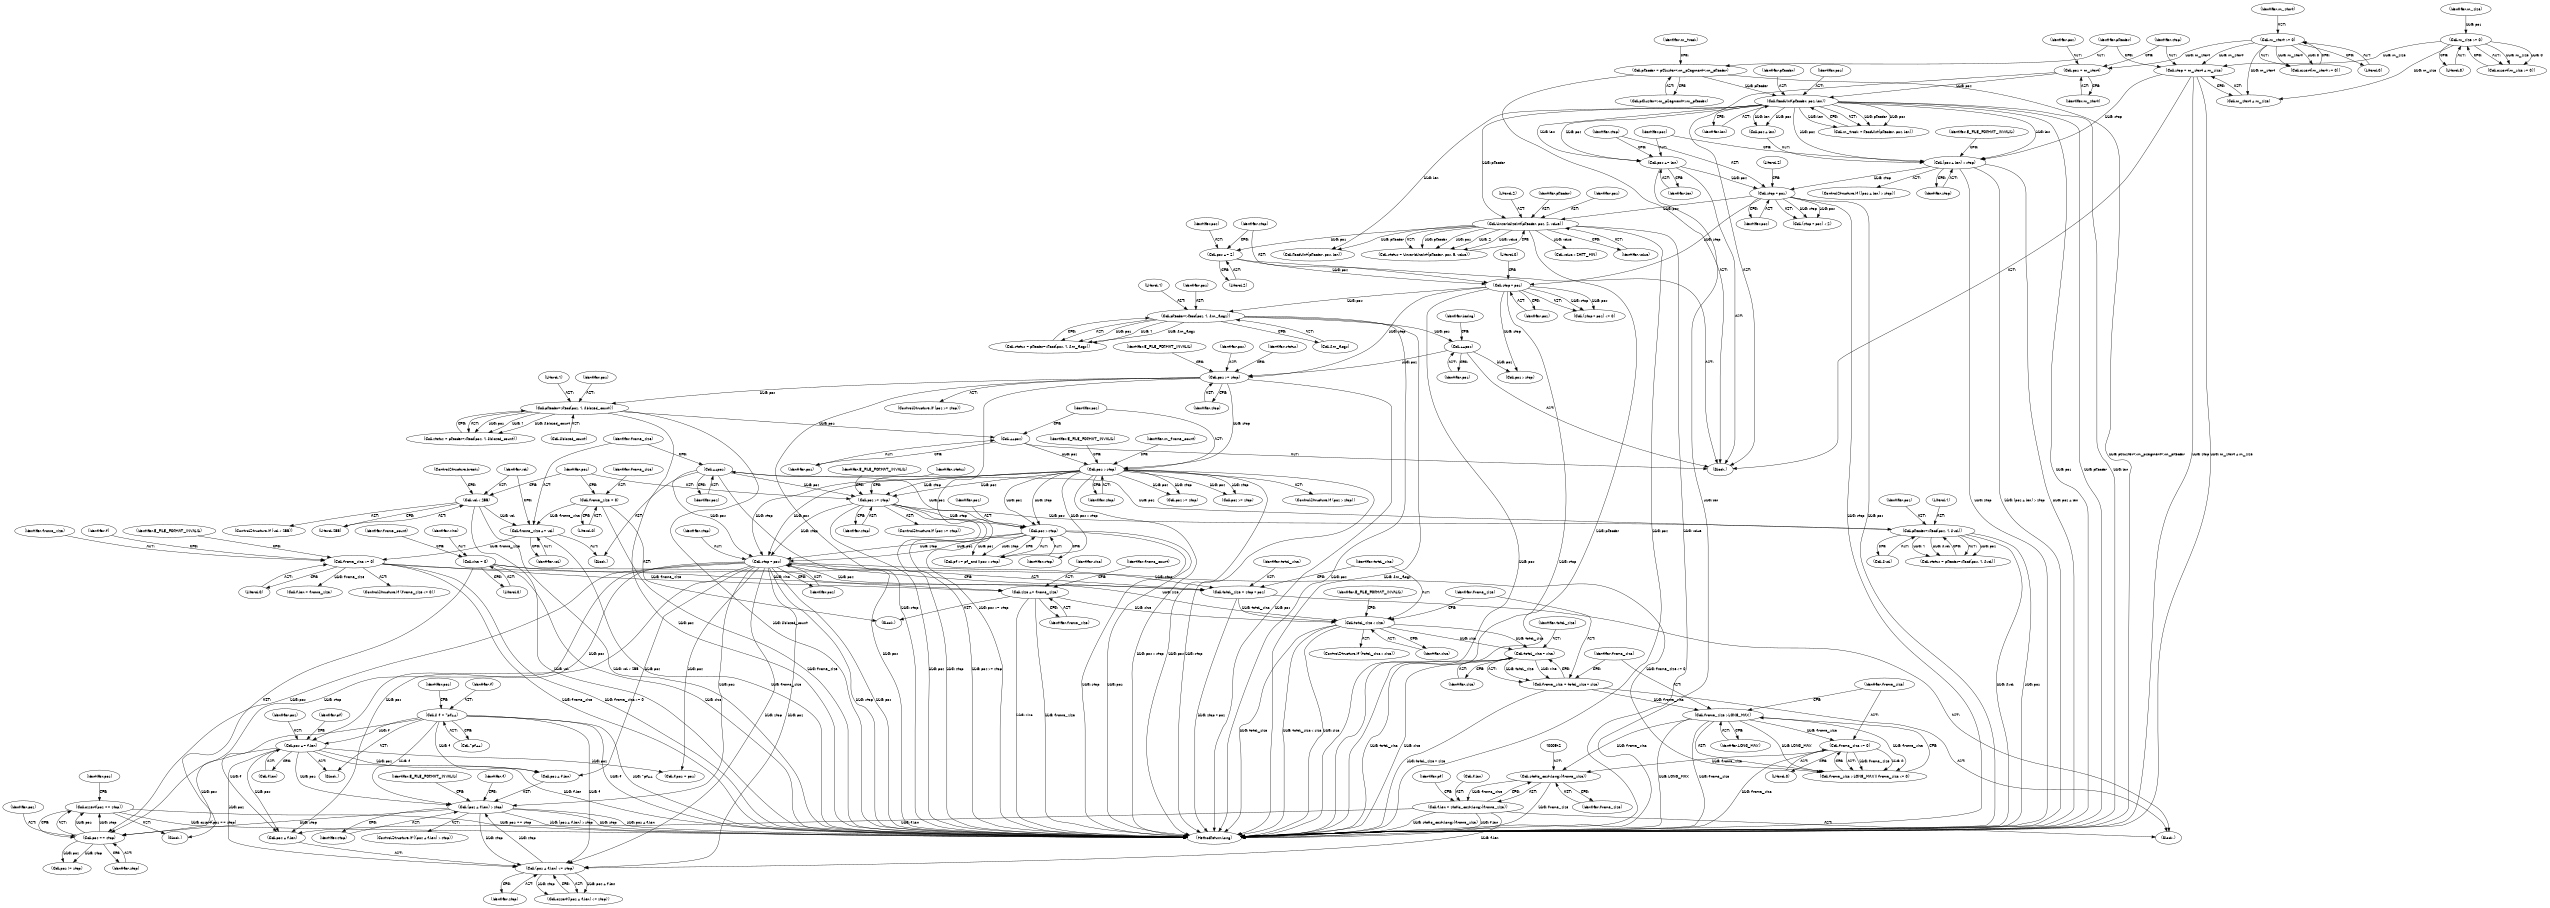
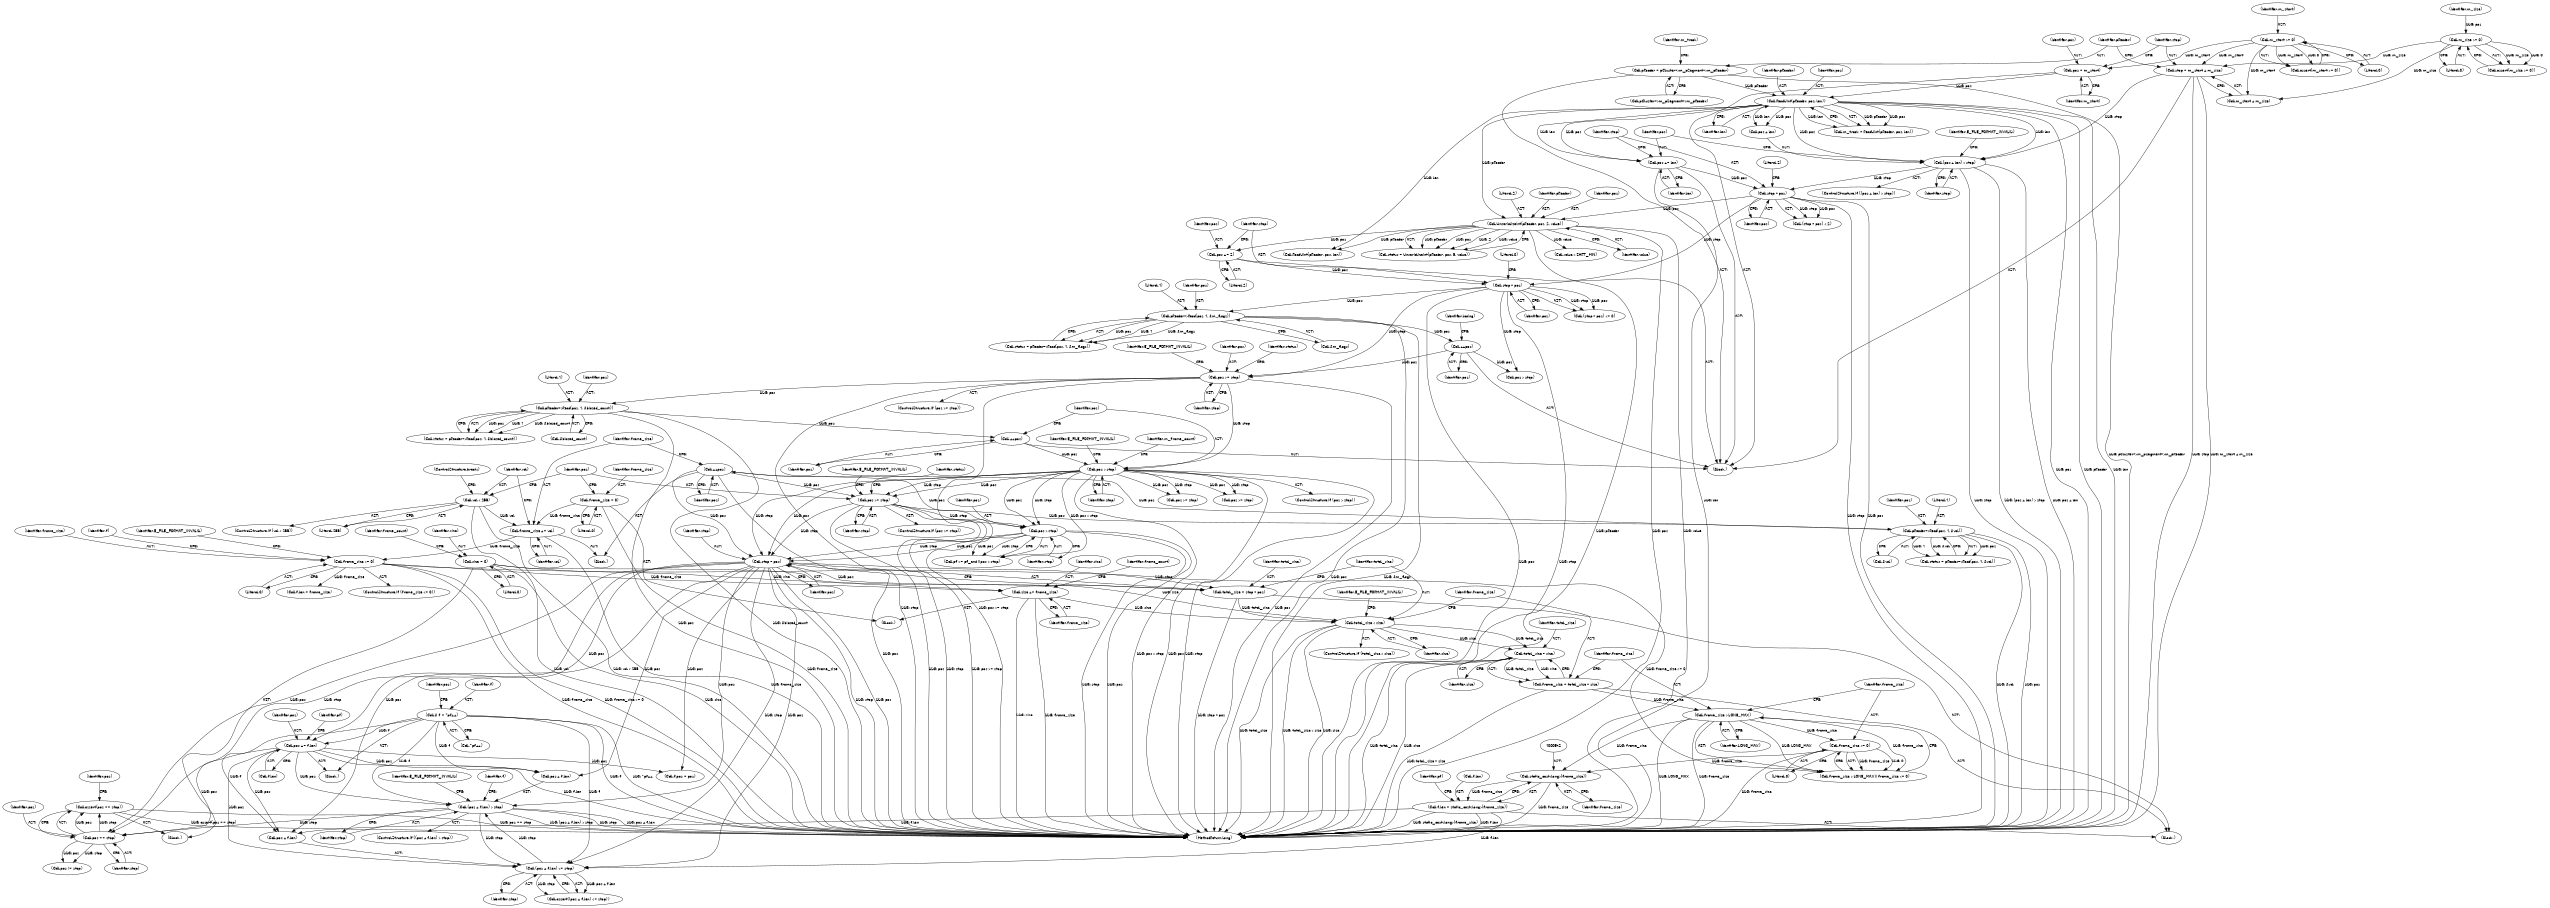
edge "(Call,pReader->Read(pos, 1, &biased_count))" -> "(Call,&biased_count)": added, label "CFG:"
